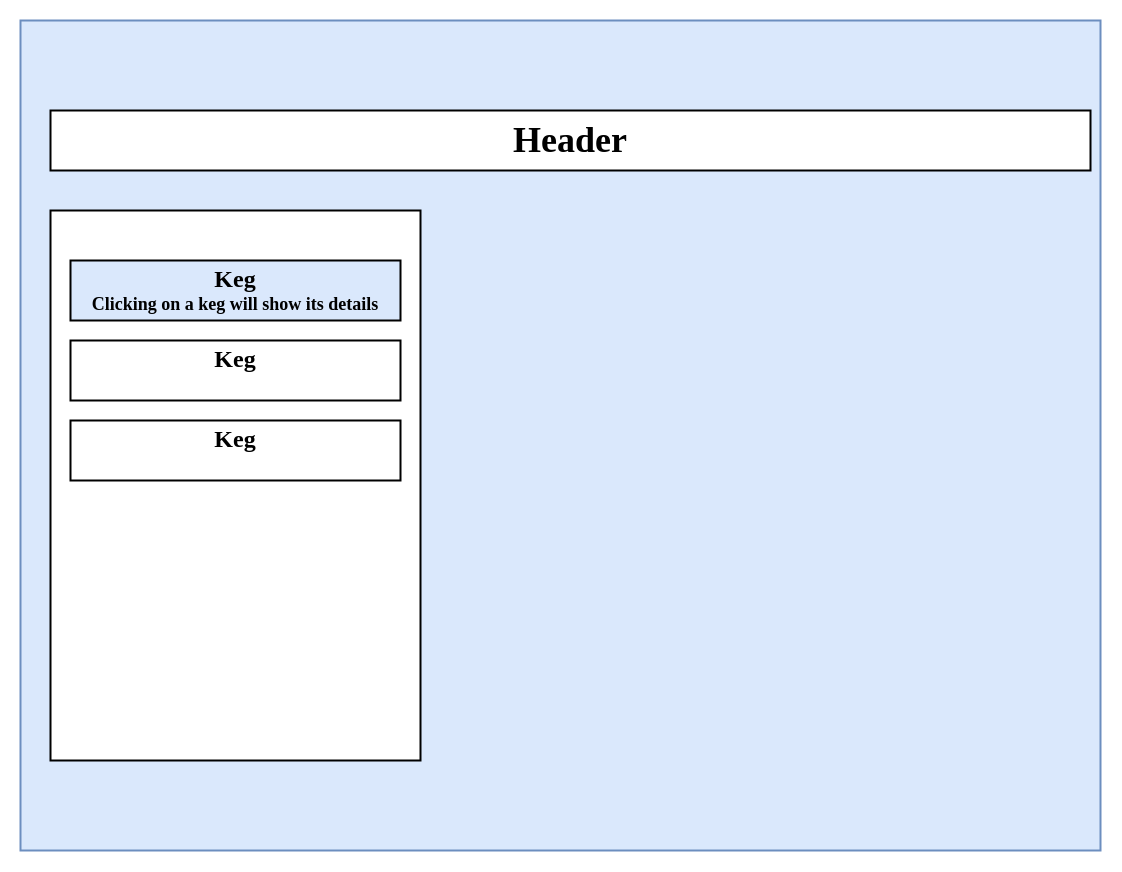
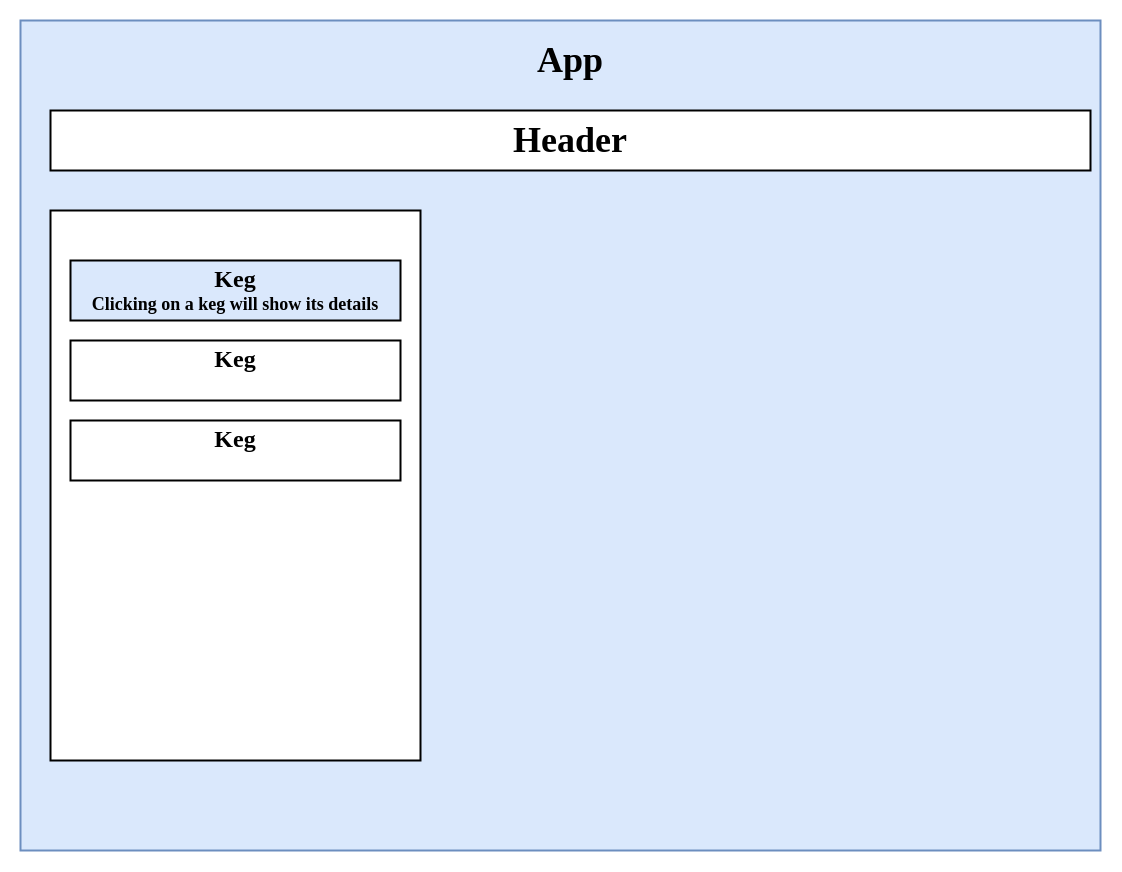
node "App": added
